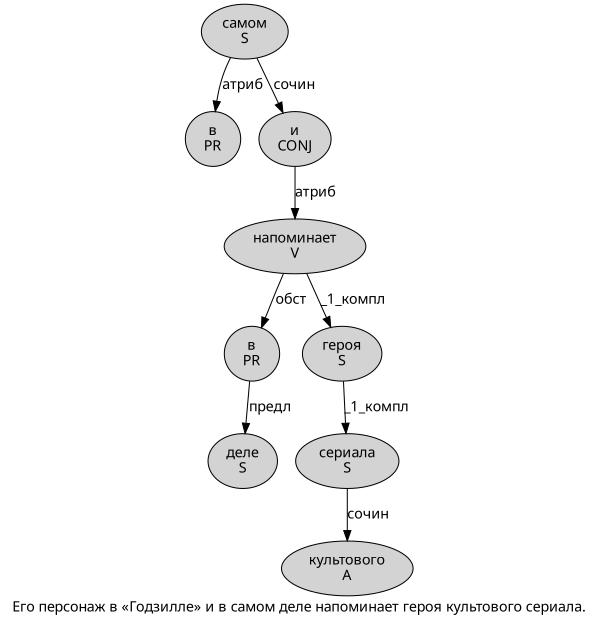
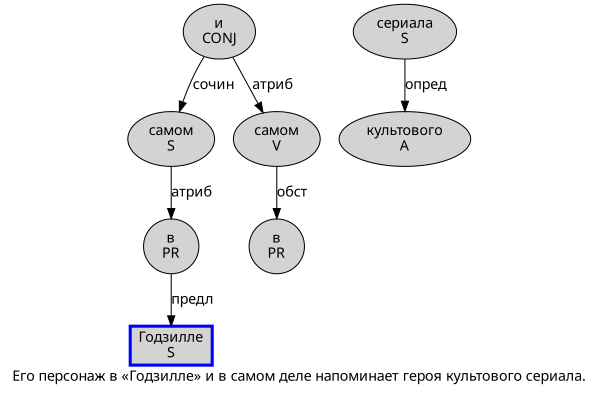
edge "самом S" -> "и CONJ": reversed
node "напоминает V": label "напоминает V" -> "самом V"
node "Годзилле S": added
node "героя S": removed
node "деле S": removed
edge "сериала S" -> "культового A": label "сочин" -> "опред"
